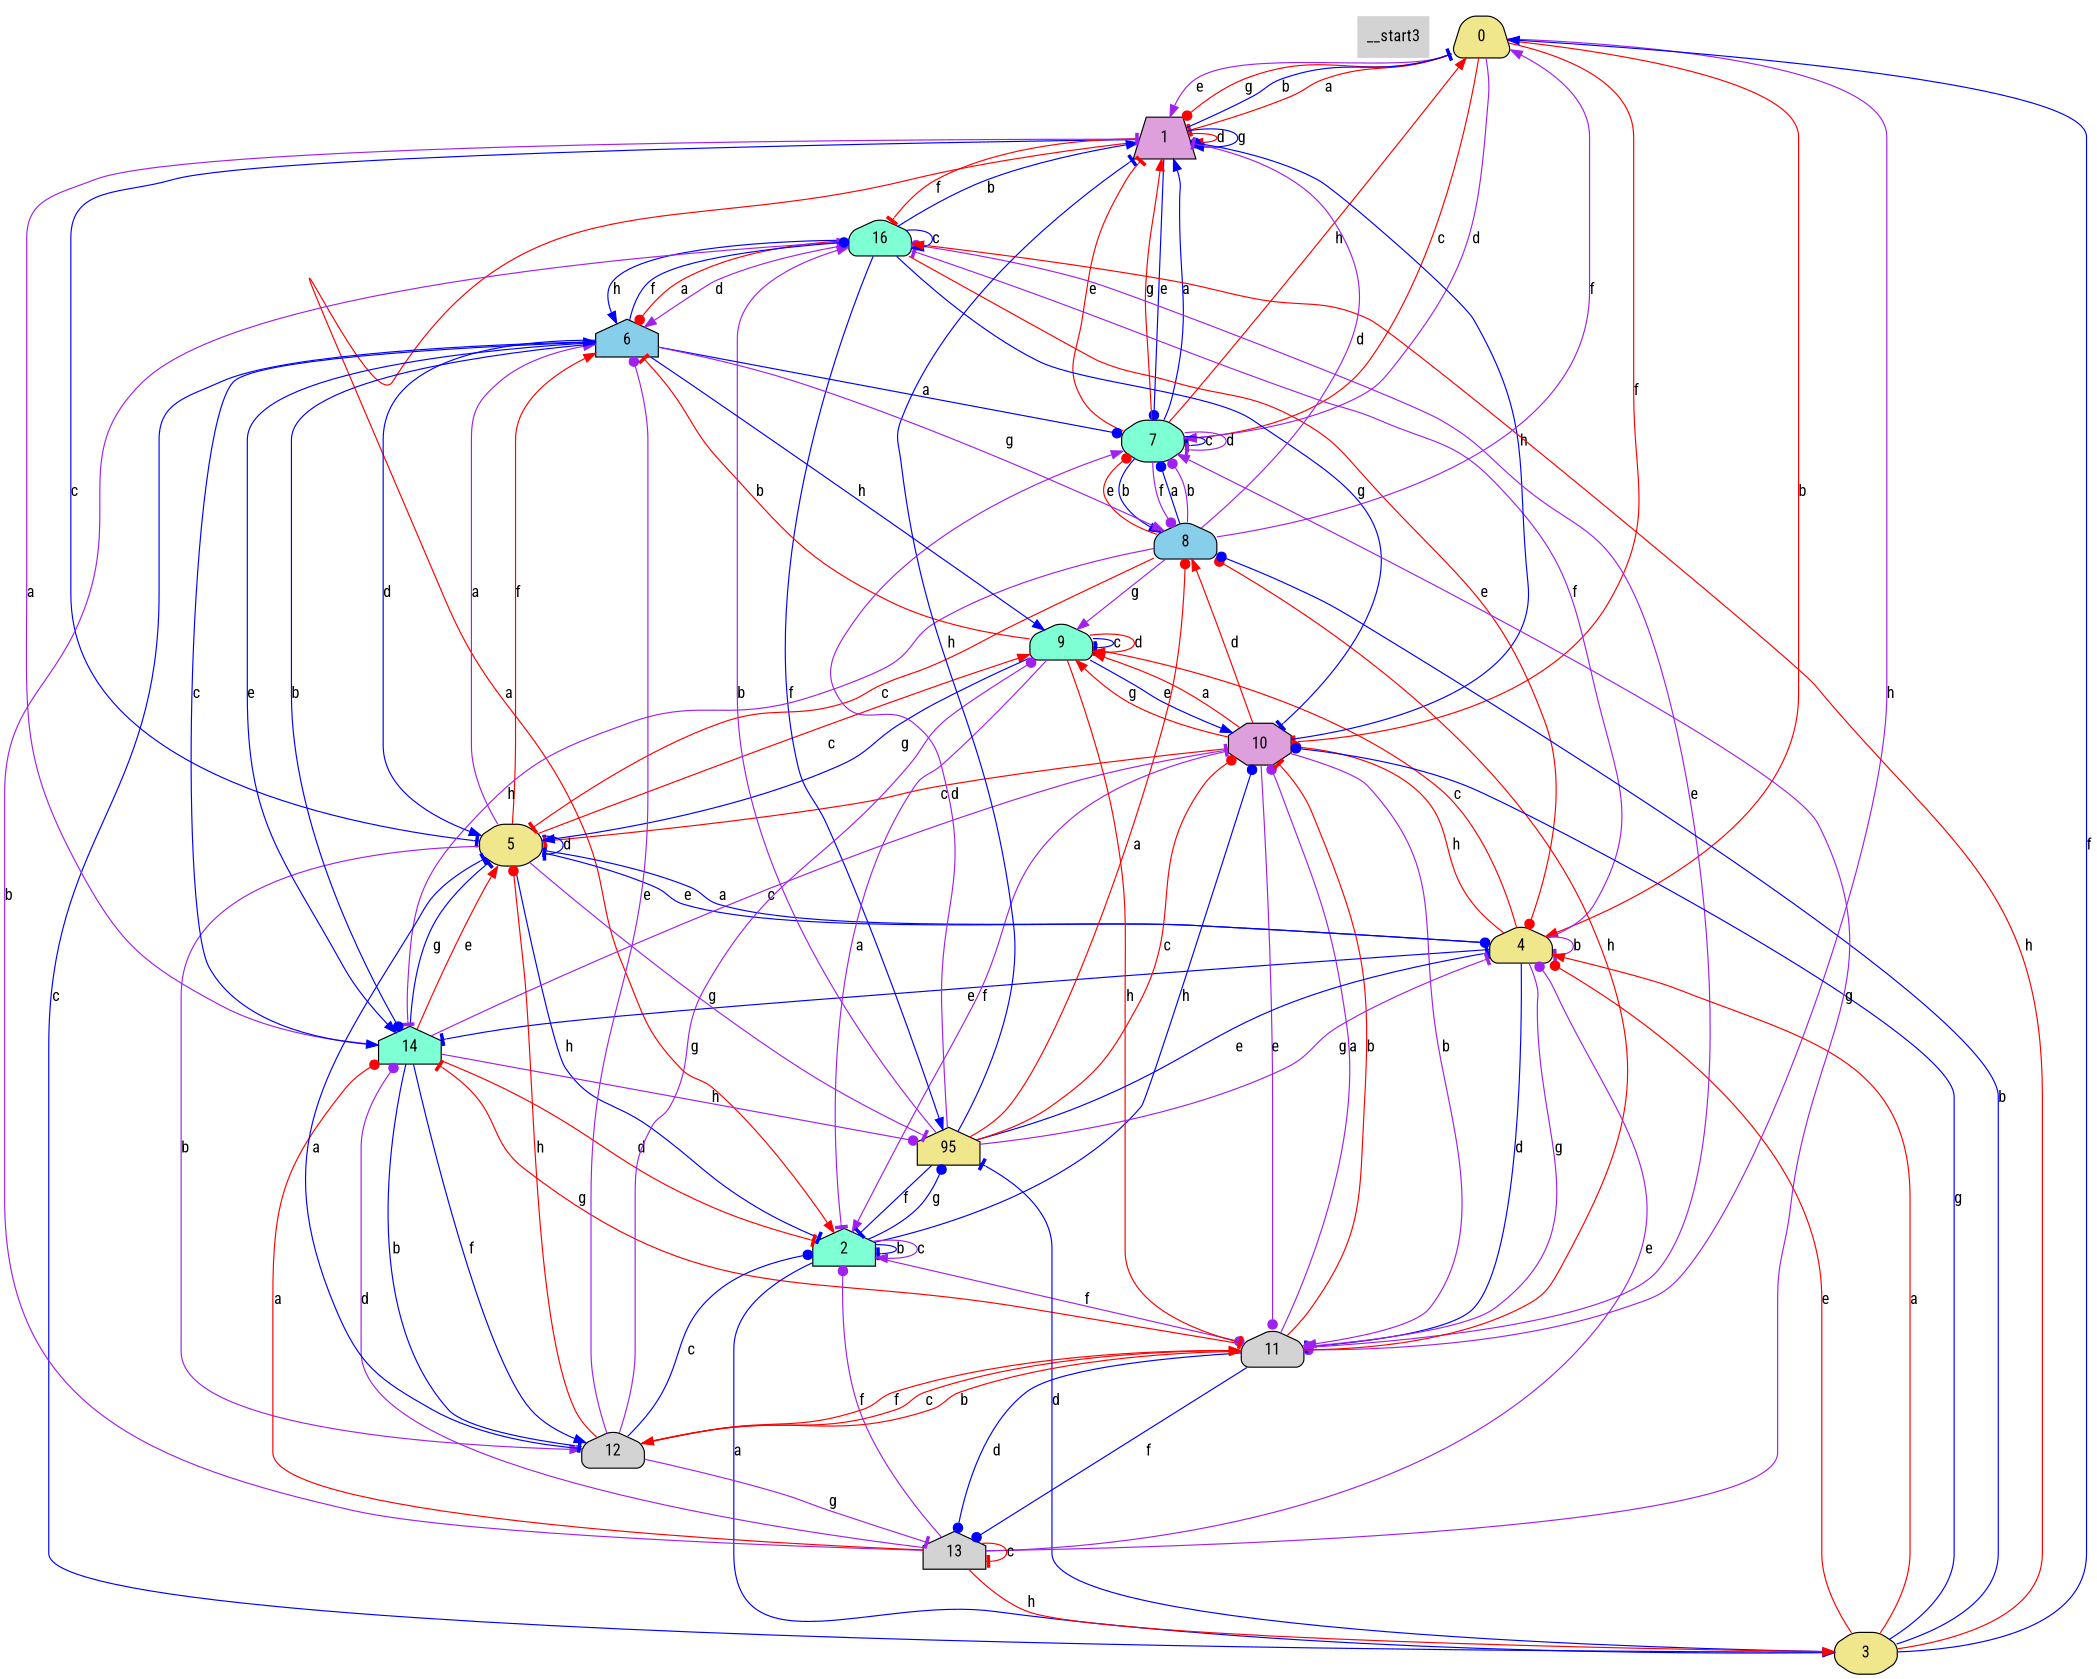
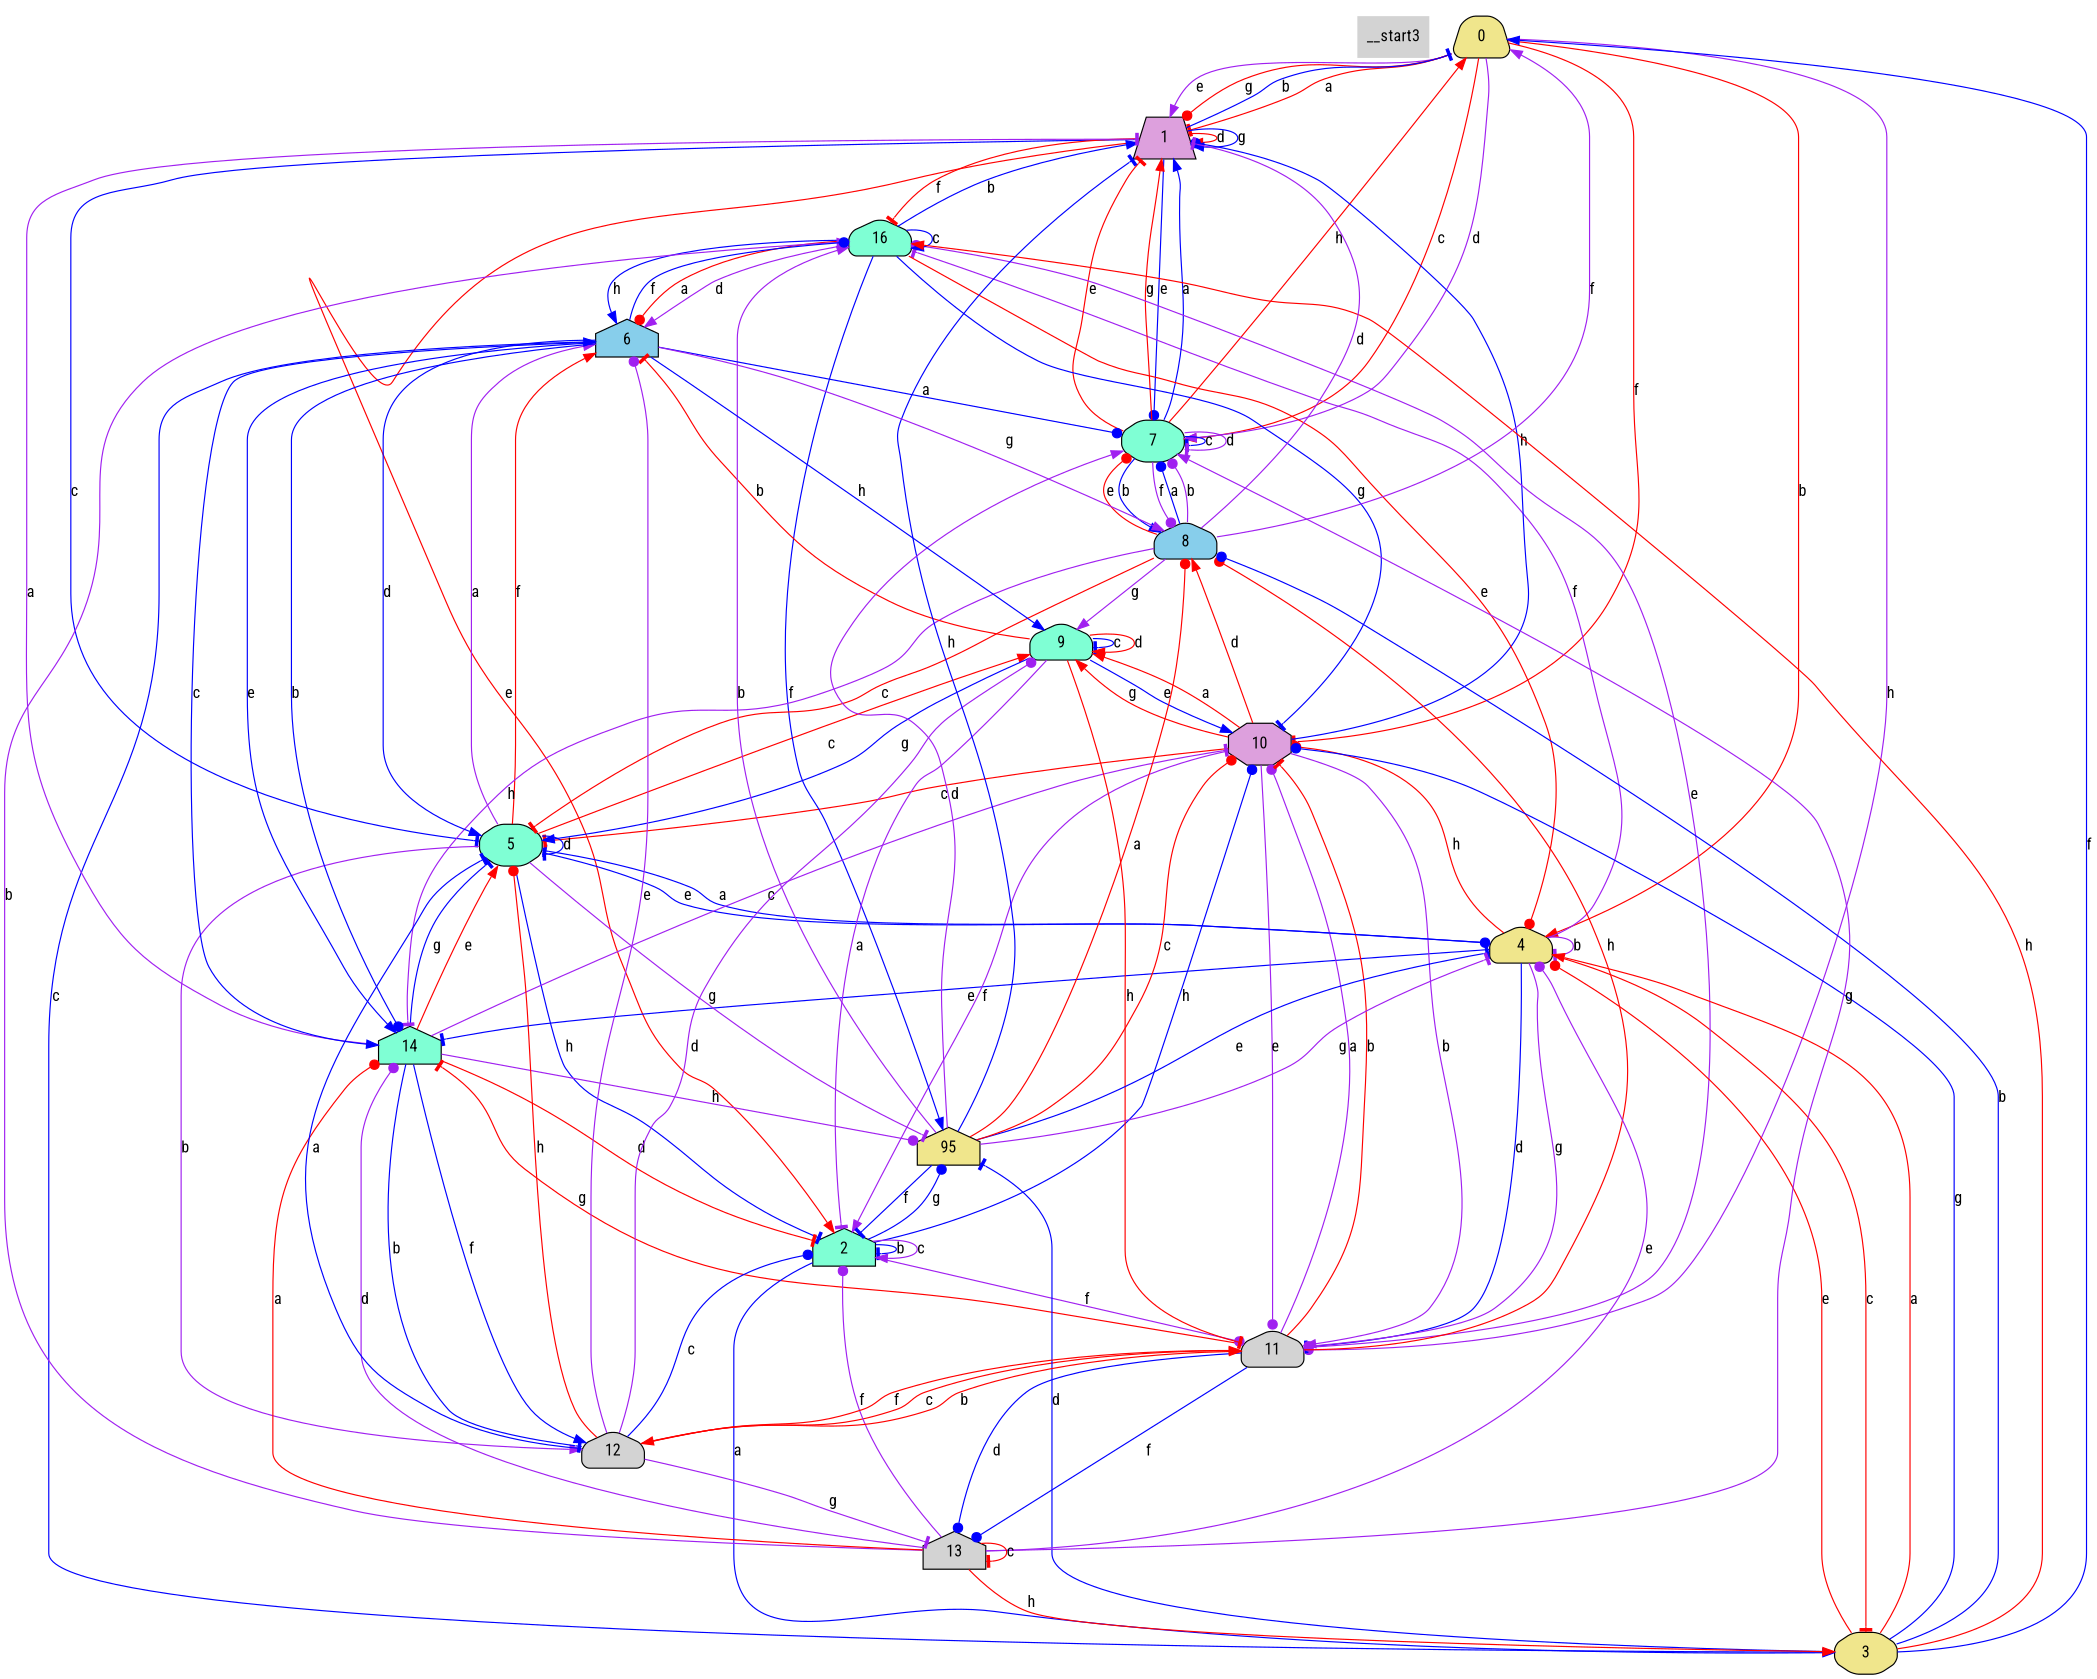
edge "1" -> "2": label "a" -> "e"
edge "4" -> "9": now "4" -> "3"
node "5": fillcolor khaki -> aquamarine
edge "12" -> "9": label "g" -> "d"
